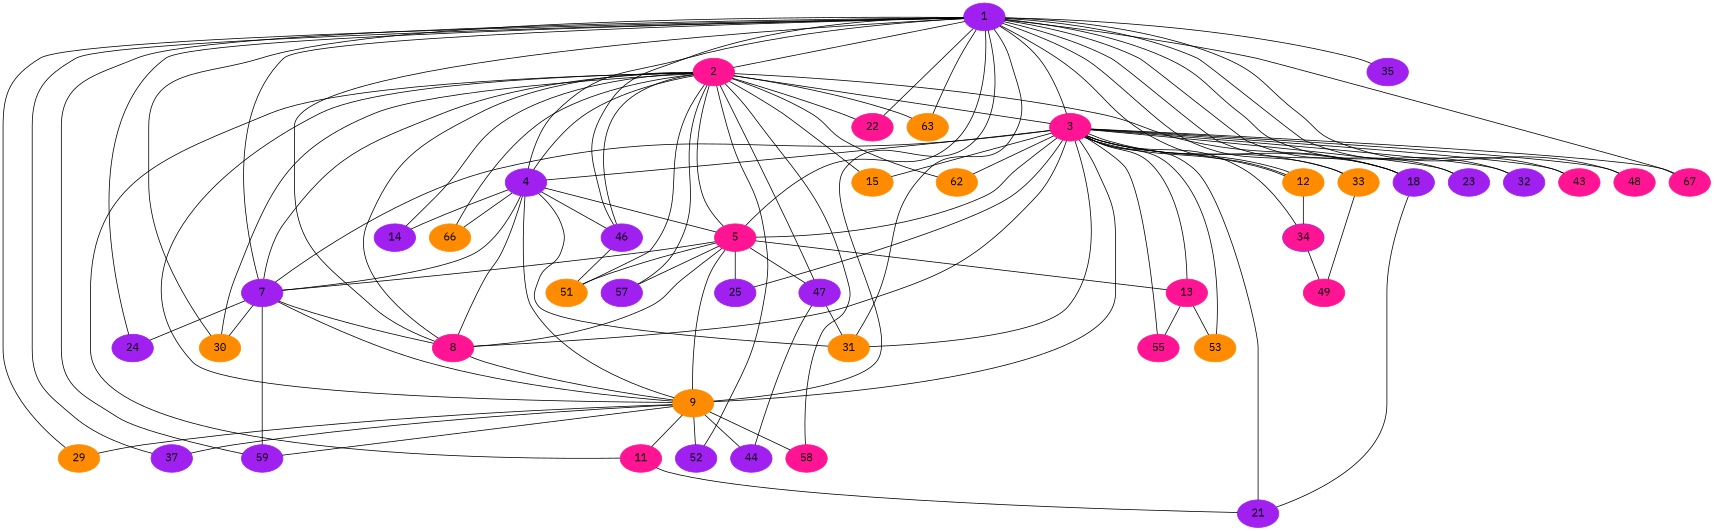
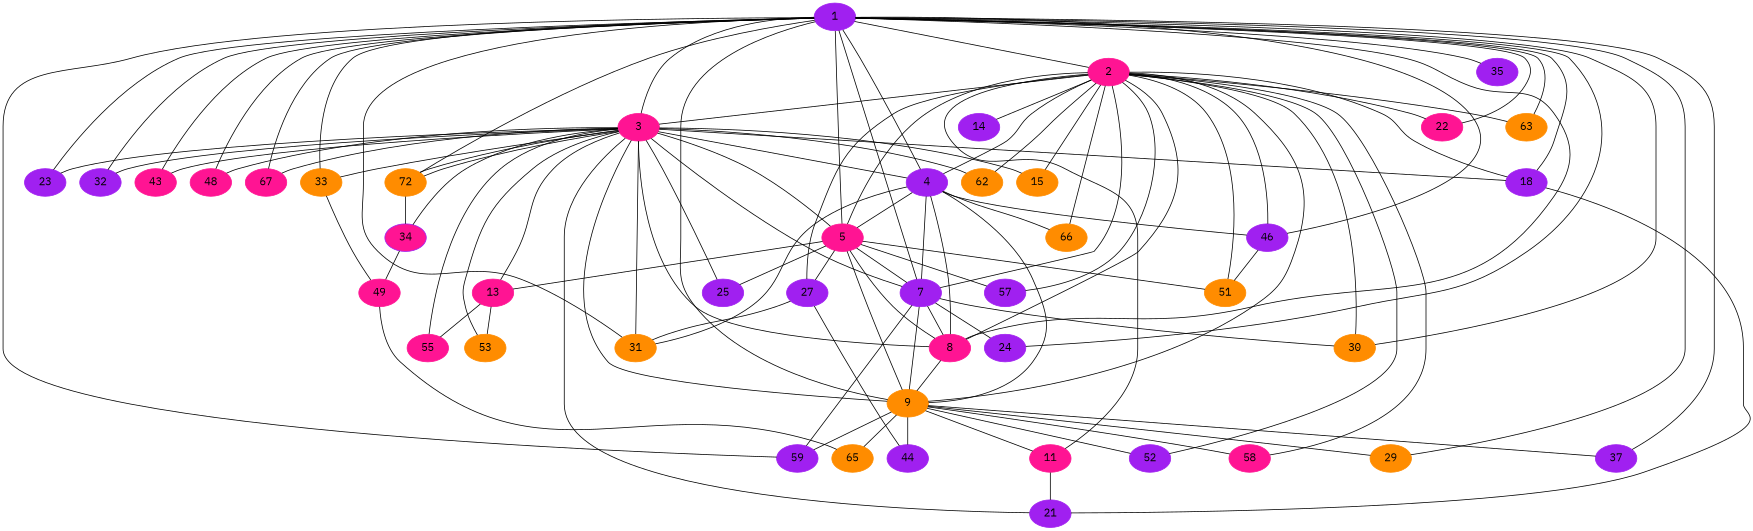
node "12": label "12" -> "72"
edge "4" -- "14": removed
node "47": label "47" -> "27"
node "65": added
